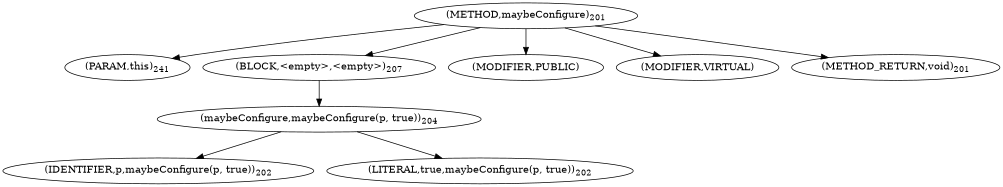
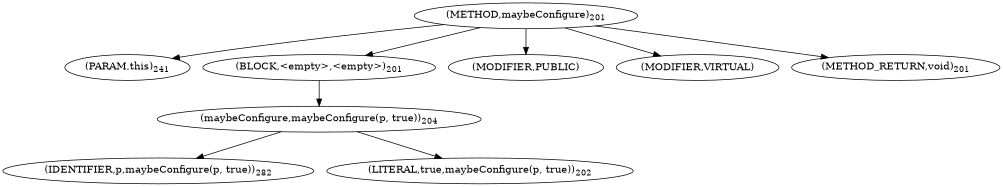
node "(BLOCK,<empty>,<empty>)": text "207" -> "201"
node "(IDENTIFIER,p,maybeConfigure(p, true))": text "202" -> "282"
